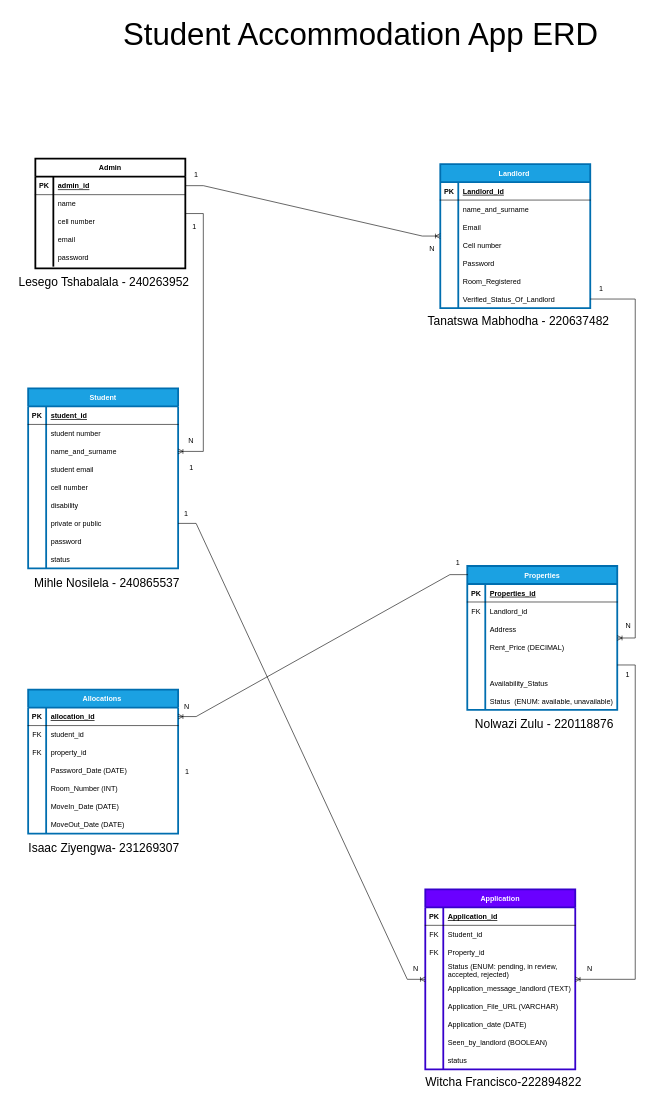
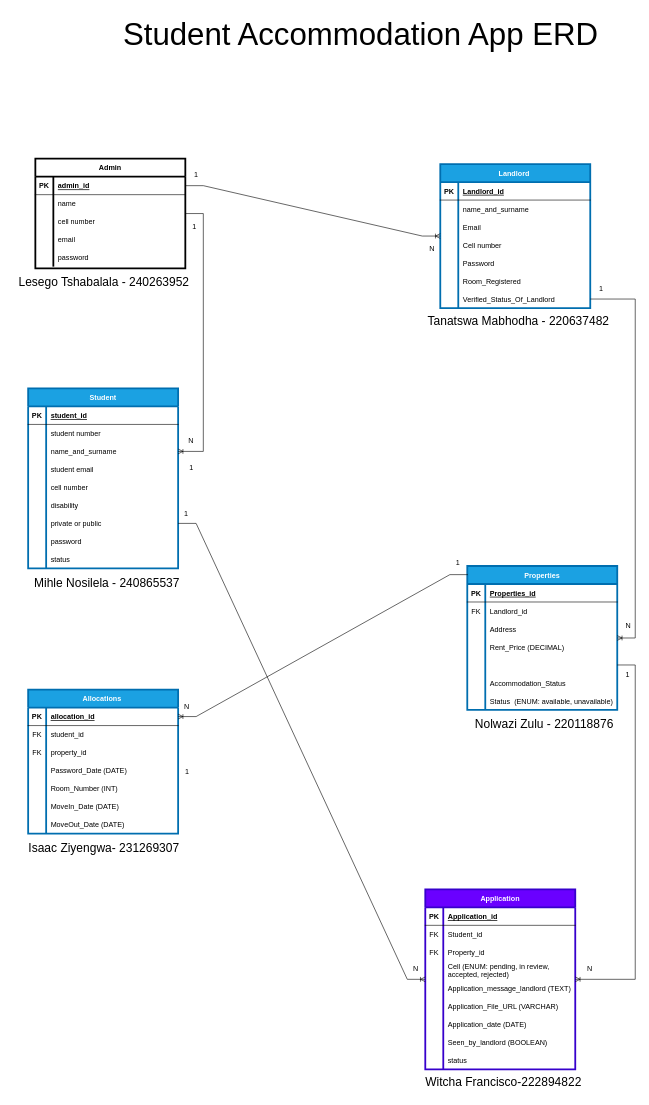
node "Availability_Status": label "Availability_Status" -> "Accommodation_Status"
node "Status (ENUM: pending, in review, accepted, rejected)": label "Status (ENUM: pending, in review, accepted, rejected)" -> "Cell (ENUM: pending, in review, accepted, rejected)"
